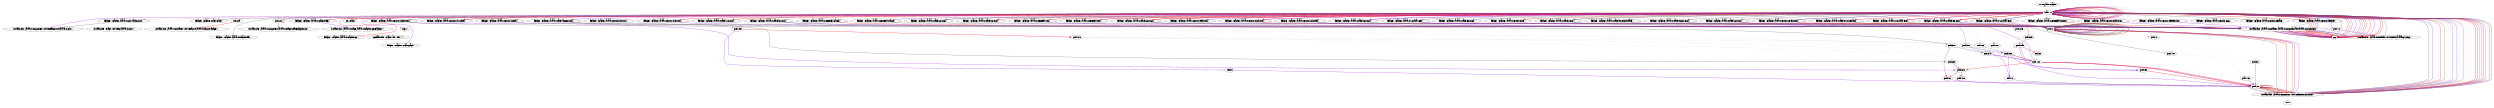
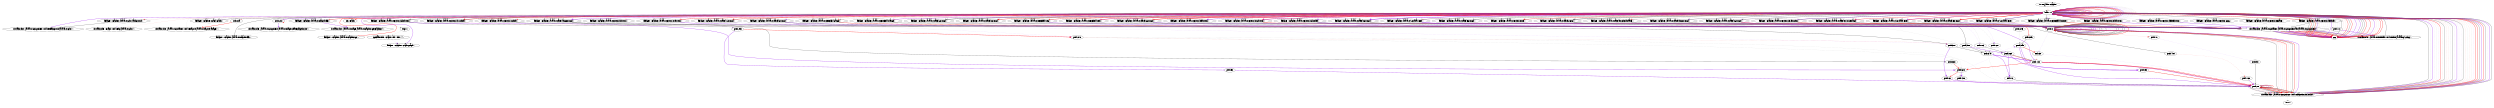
edge "load.r r0" -> "fieldput <Grapher: java.awt.Image buffer>": reversed
node "init 50": label "init 50" -> "push 50"
